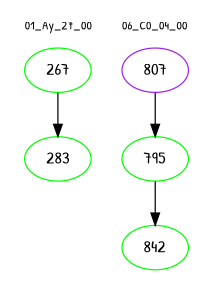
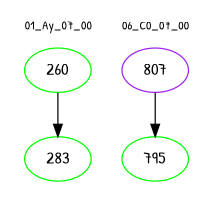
cluster "01_Ay_27_00": label "01_Ay_27_00" -> "01_Ay_07_00"
cluster "06_C0_04_00": label "06_C0_04_00" -> "06_C0_07_00"
node "267": label "267" -> "260"
node "842": removed
